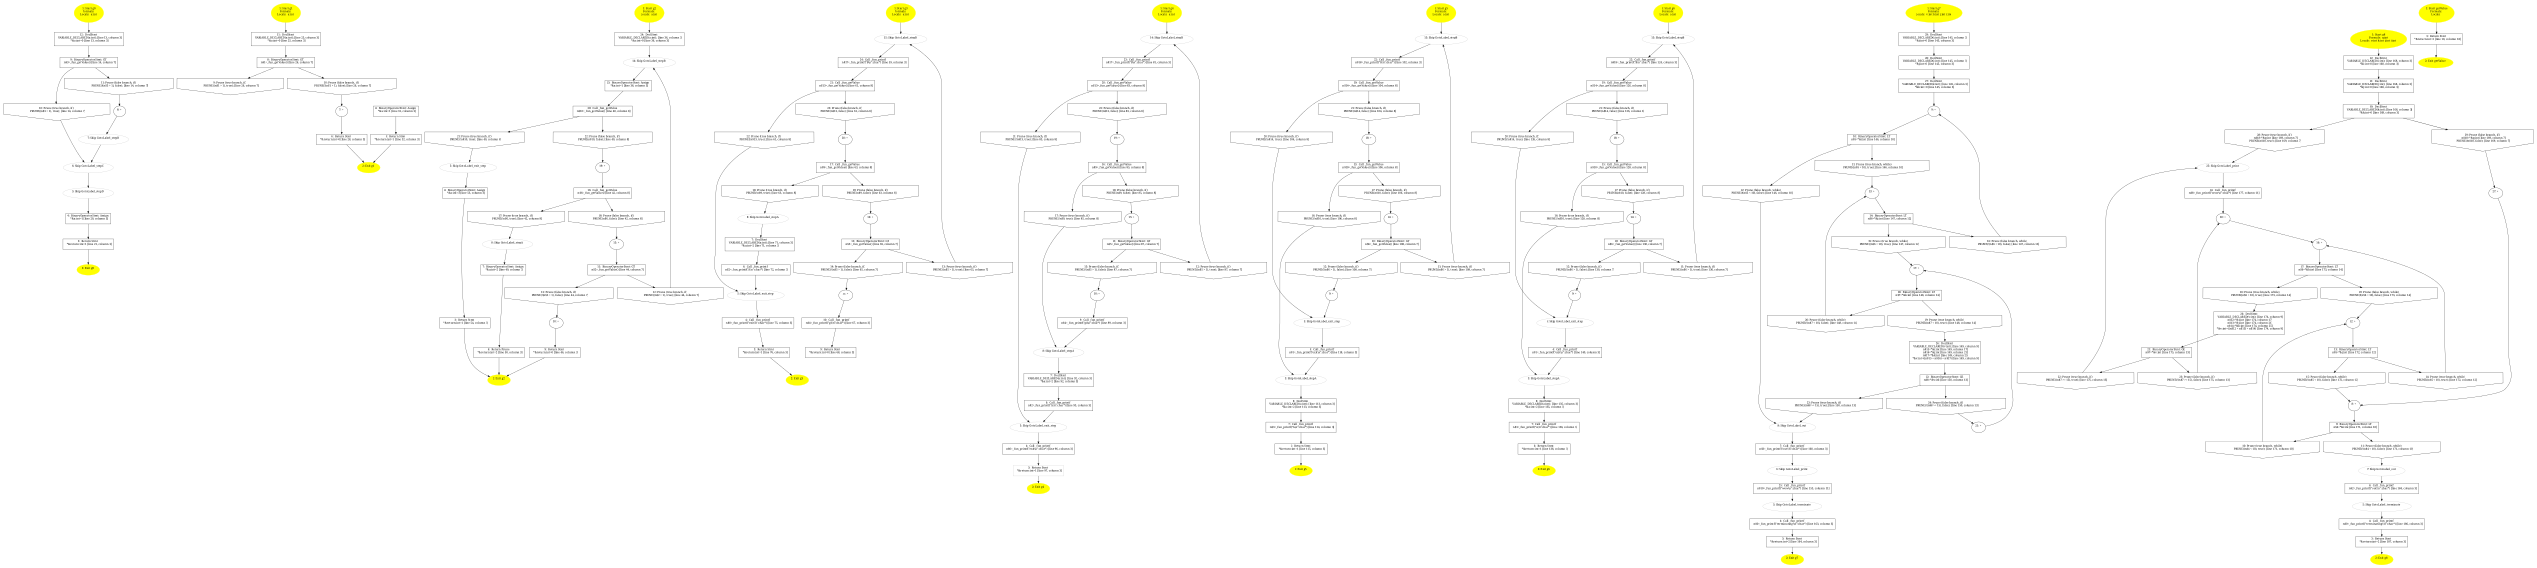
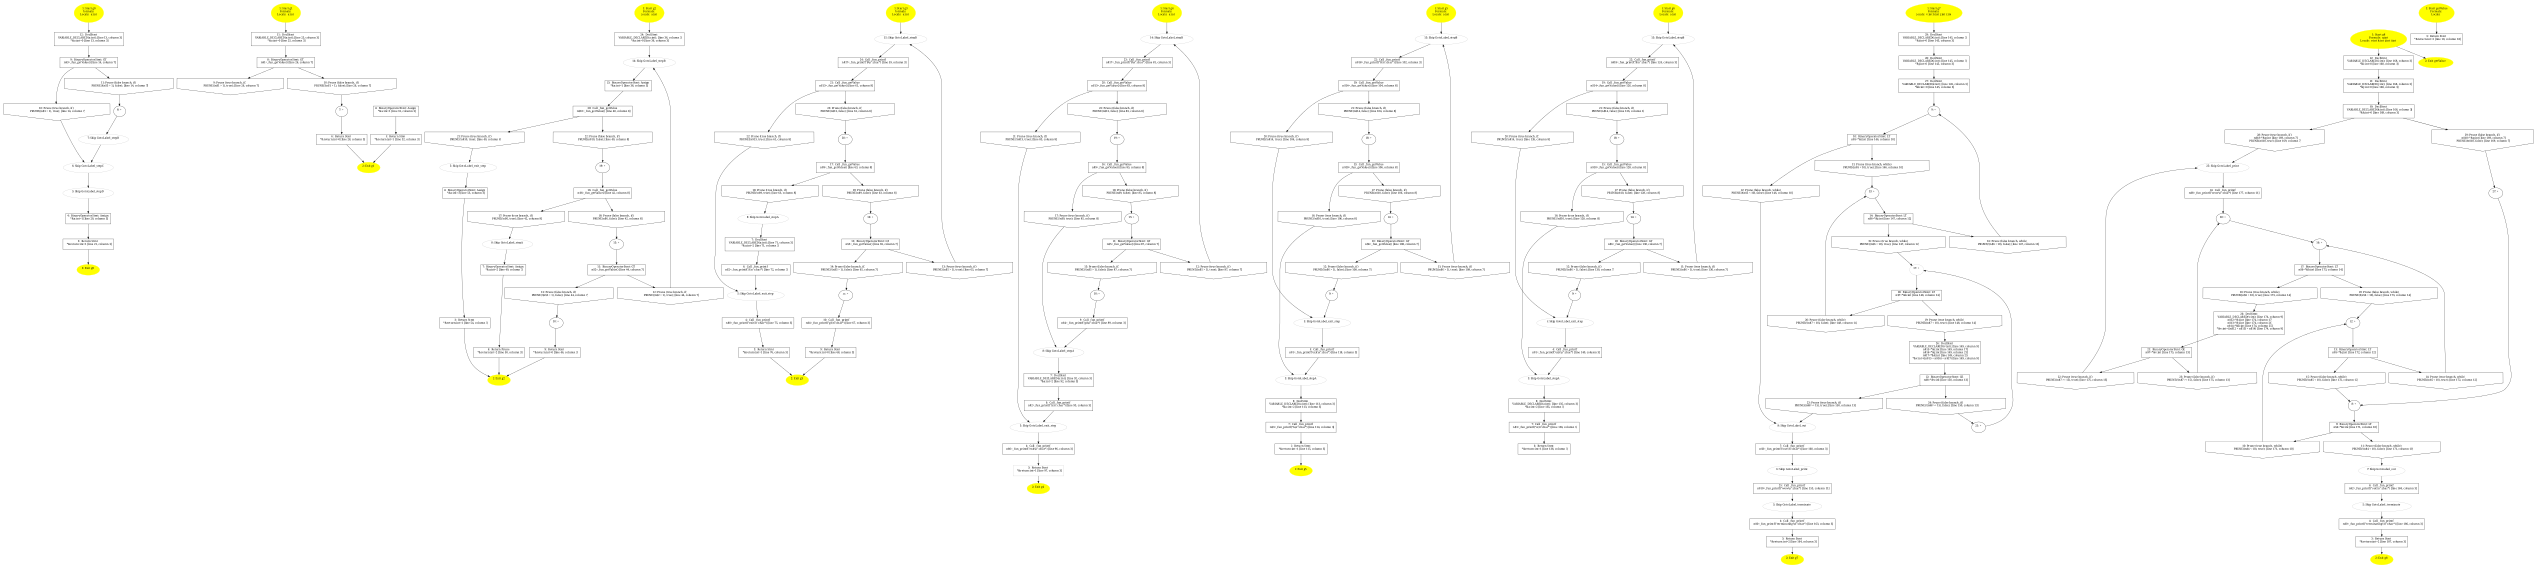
edge "3:  Return Stmt *&return:int=2 [line 10, column 18]" -> "2: Exit getValue": now "1: Start g8 Formals:  q:int Locals:  v:int k:int j:int i:int" -> "2: Exit getValue"
node "17: +": color black -> gray
edge "9:  Return Stmt *&return:int=0 [line 68, column 3]" -> "2: Exit g3": added
node "2: Exit g6": removed
